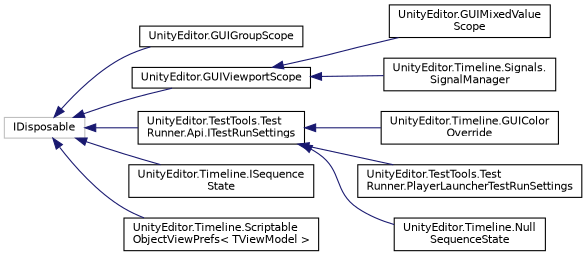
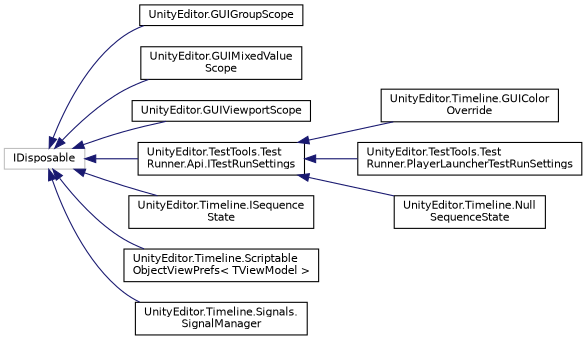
edge "UnityEditor.GUIMixedValue Scope" -> "UnityEditor.GUIViewportScope": now "UnityEditor.GUIMixedValue Scope" -> "IDisposable"
edge "UnityEditor.Timeline.Signals. SignalManager" -> "UnityEditor.GUIViewportScope": now "UnityEditor.Timeline.Signals. SignalManager" -> "IDisposable"
